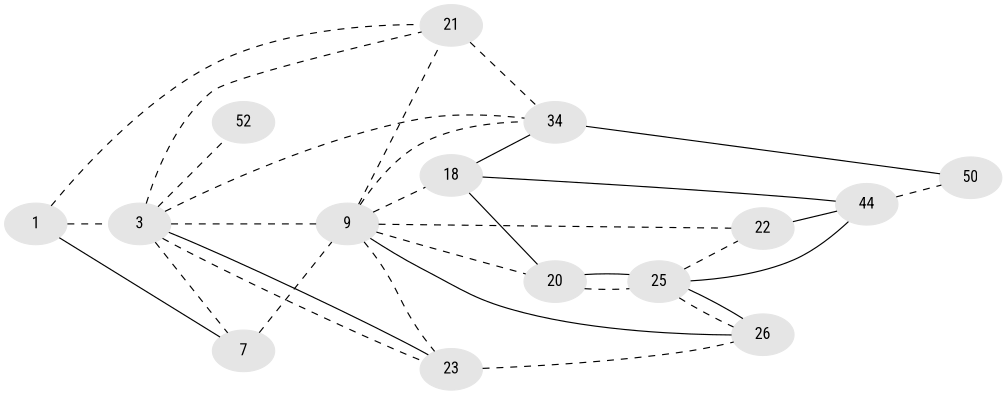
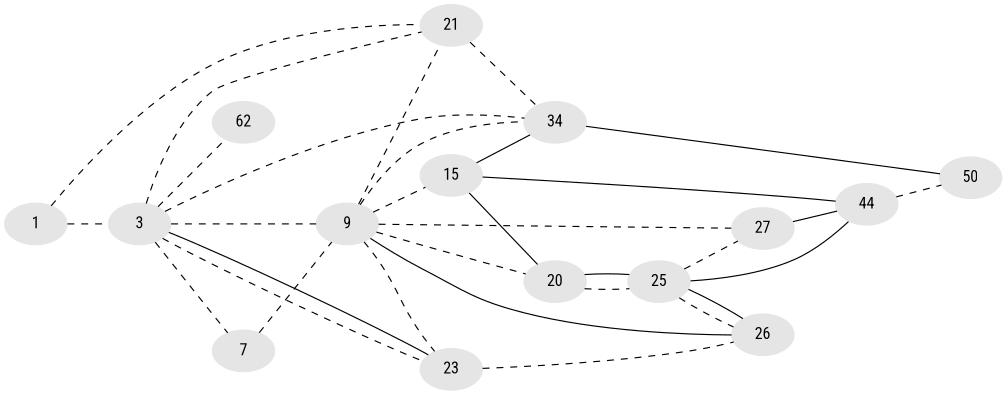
node "52": label "52" -> "62"
node "18": label "18" -> "15"
node "22": label "22" -> "27"
edge "1" -- "7": removed
